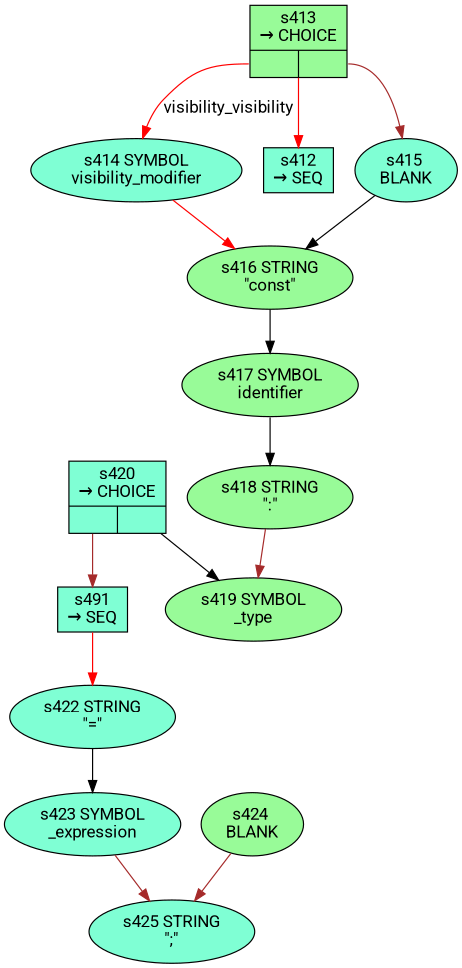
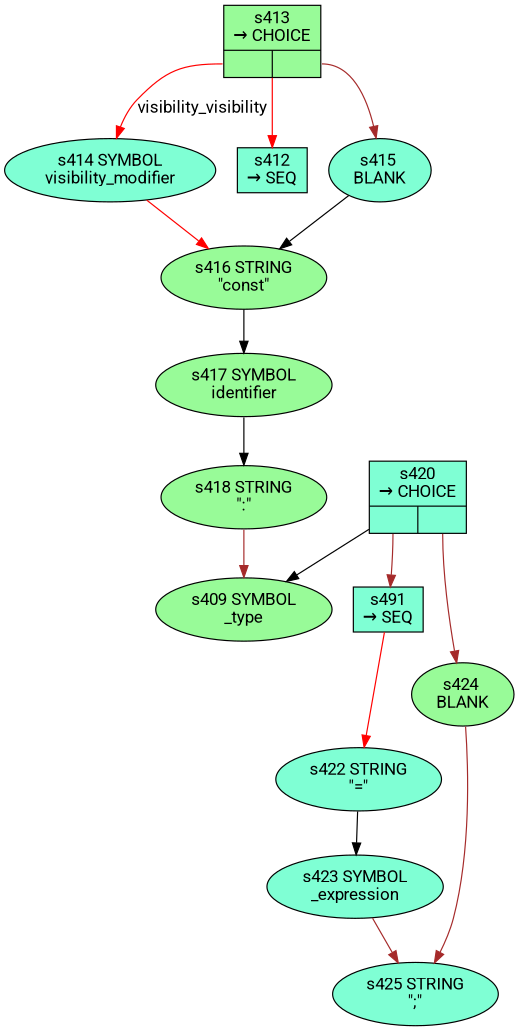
edge "s420" -> "s424 BLANK": added
node "s419 SYMBOL _type": label "s419 SYMBOL _type" -> "s409 SYMBOL _type"
